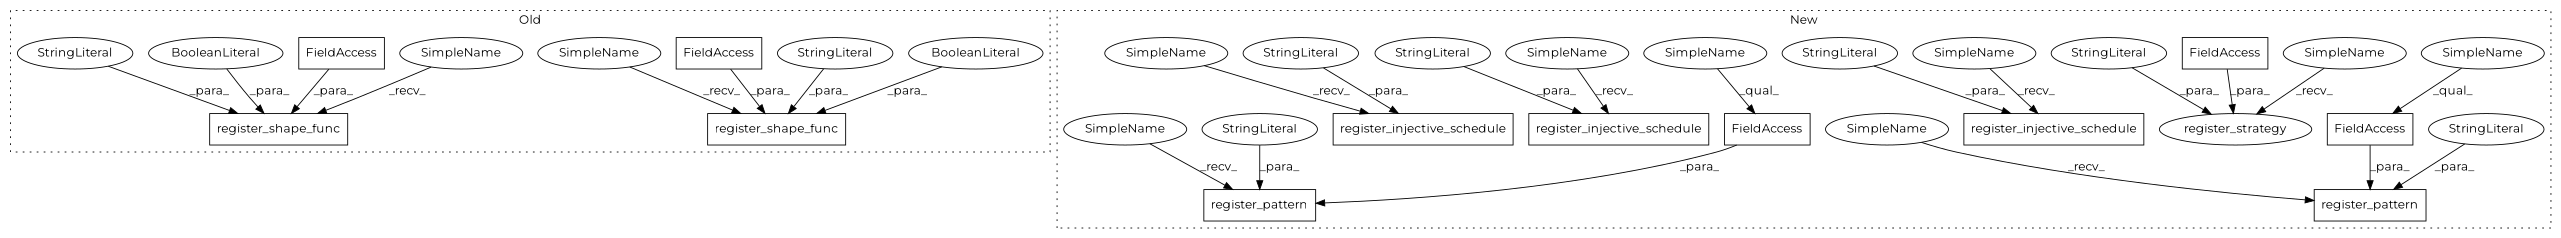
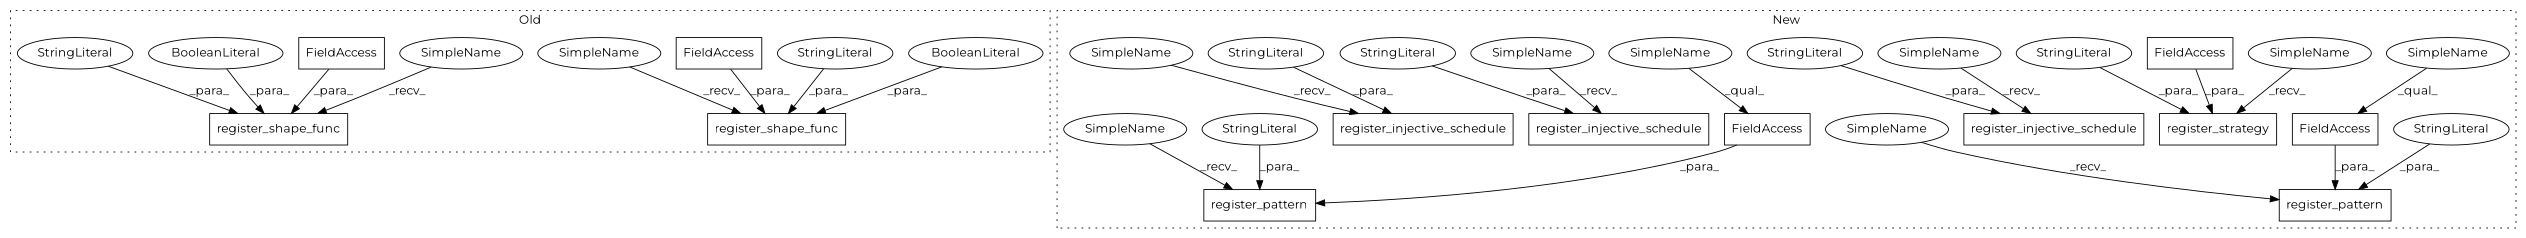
node "register_strategy": shape ellipse -> box
